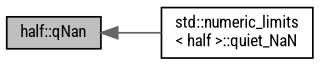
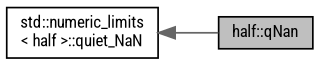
edge "std::numeric_limits < half >::quiet_NaN" -> "half::qNan": reversed
